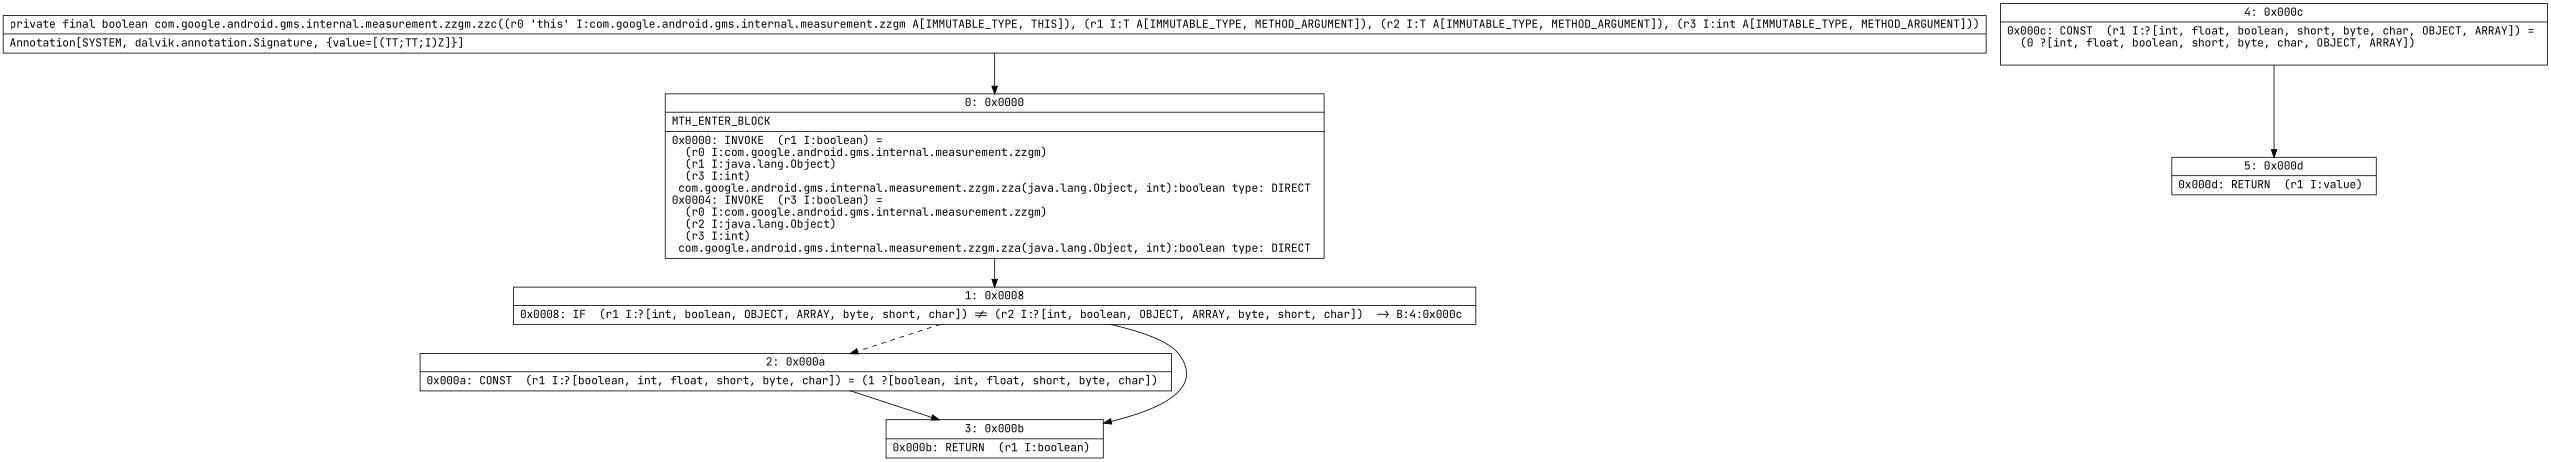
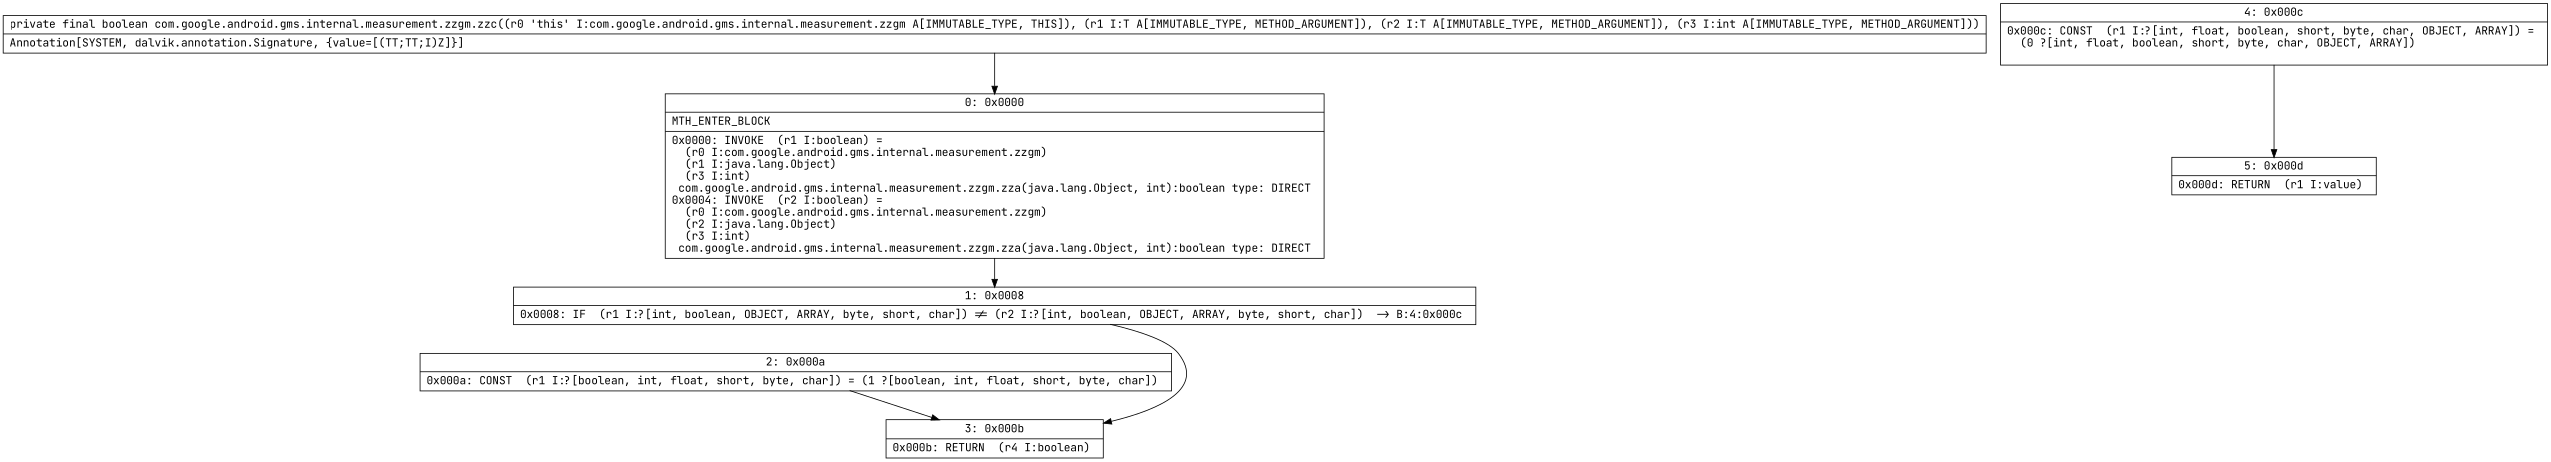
node "0: 0x0000": text "0x0004: INVOKE  (r3 I:boolean) =" -> "0x0004: INVOKE  (r2 I:boolean) ="
edge "1: 0x0008" -> "2: 0x000a": removed
node "3: 0x000b": text "0x000b: RETURN  (r1 I:boolean)" -> "0x000b: RETURN  (r4 I:boolean)"
